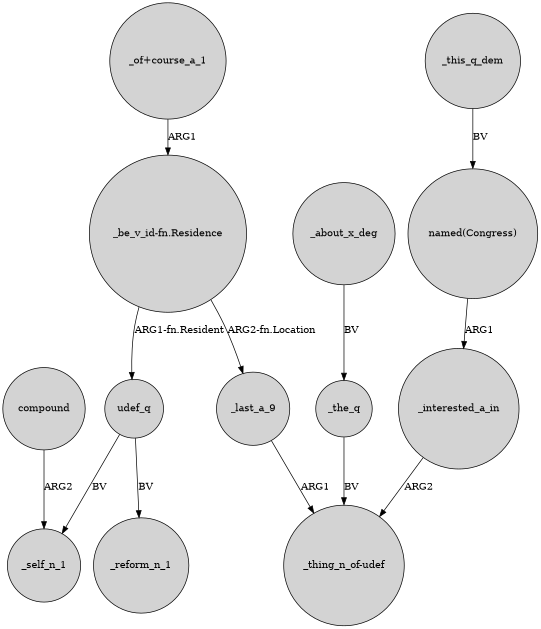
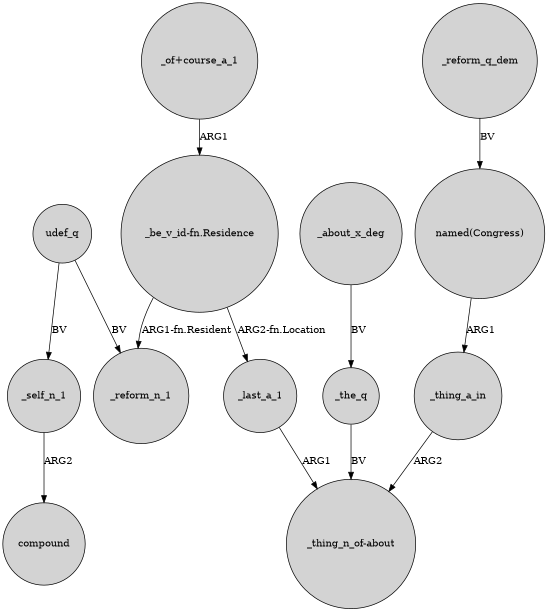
node "_this_q_dem": label "_this_q_dem" -> "_reform_q_dem"
edge "_be_v_id-fn.Residence" -> "udef_q": now "_be_v_id-fn.Residence" -> "_reform_n_1"
node "_last_a_9": label "_last_a_9" -> "_last_a_1"
node "_interested_a_in": label "_interested_a_in" -> "_thing_a_in"
edge "compound" -> "_self_n_1": reversed
node "_thing_n_of-udef": label "_thing_n_of-udef" -> "_thing_n_of-about"
